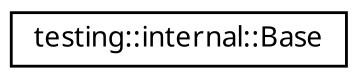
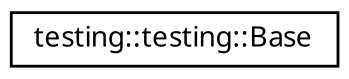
node "testing::internal::Base": label "testing::internal::Base" -> "testing::testing::Base"
